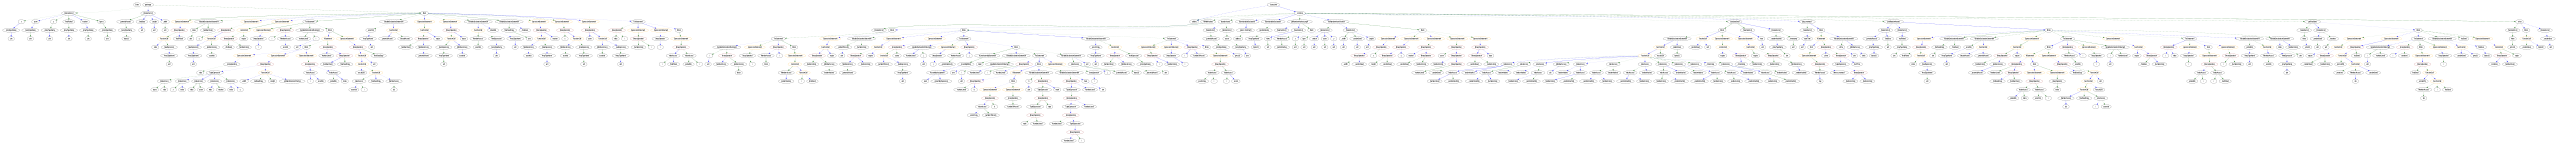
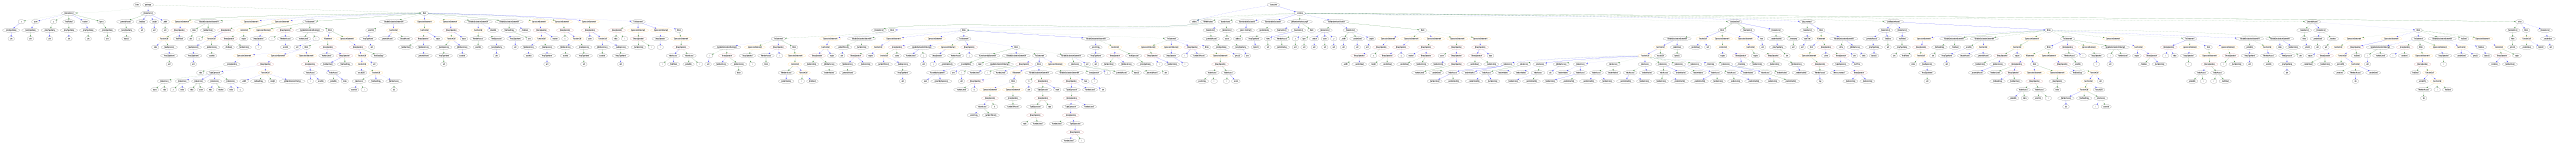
node "getFinalSeed": label "getFinalSeed" -> "potentialAssets"
